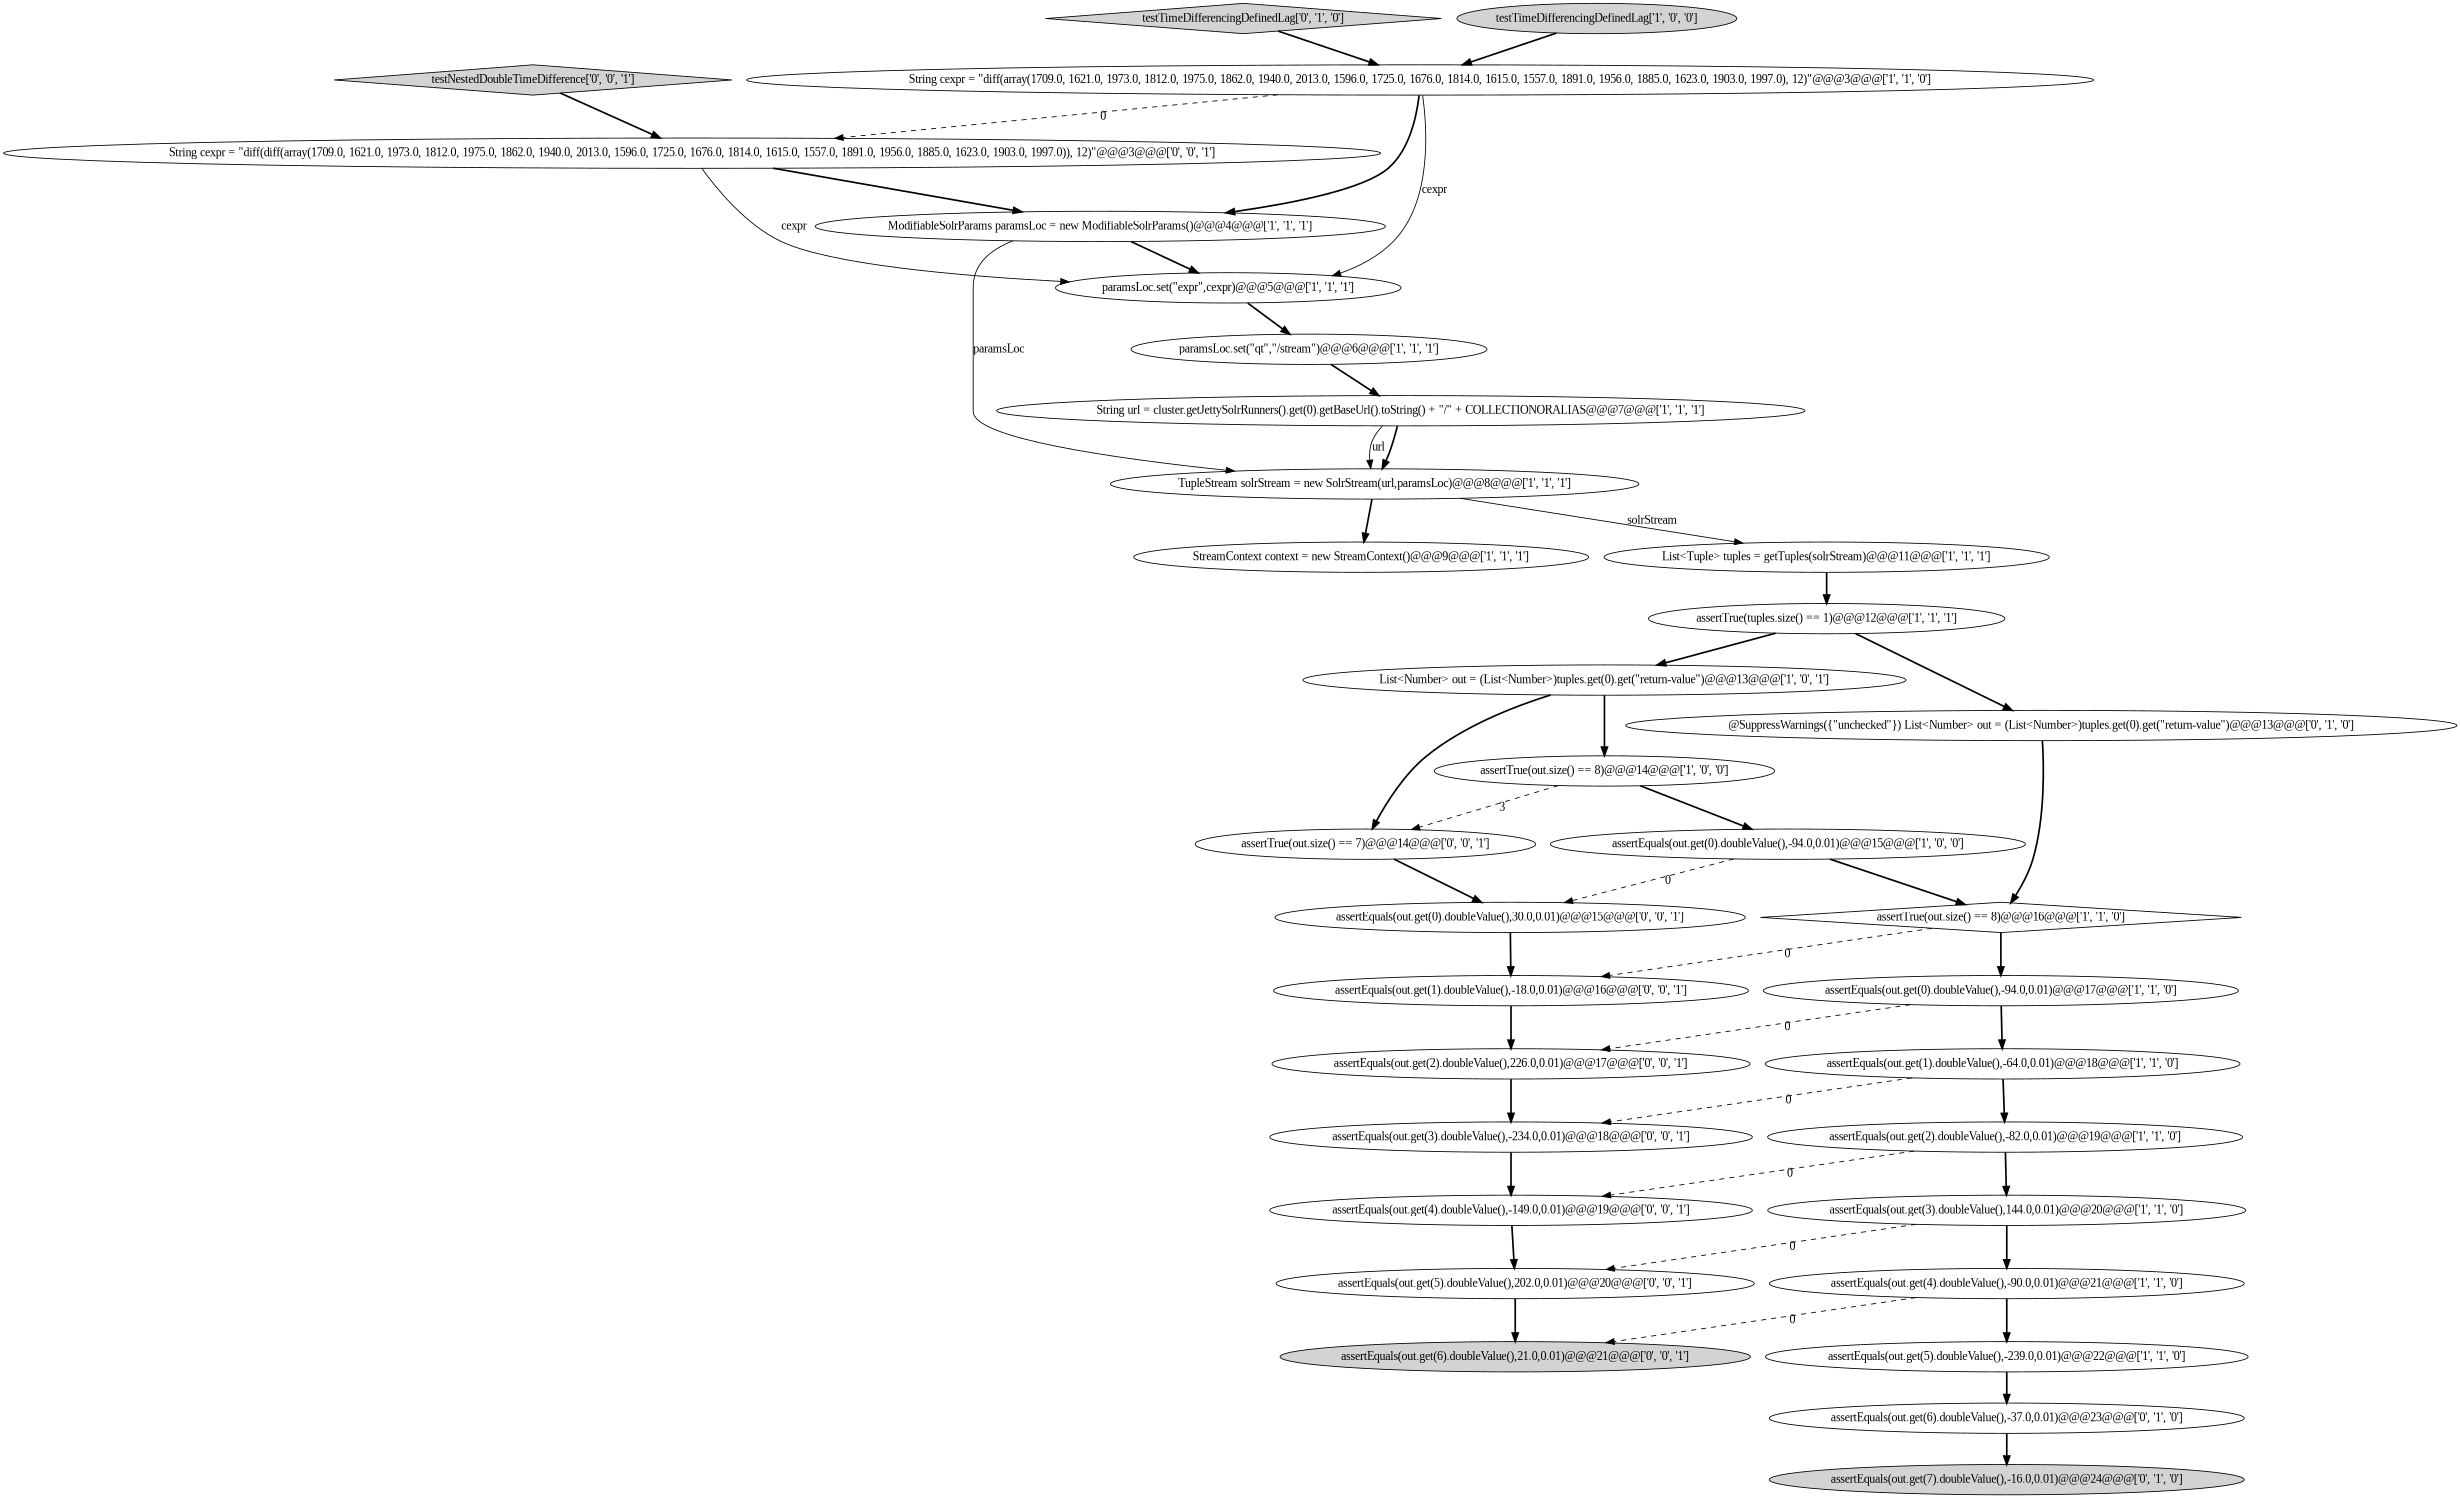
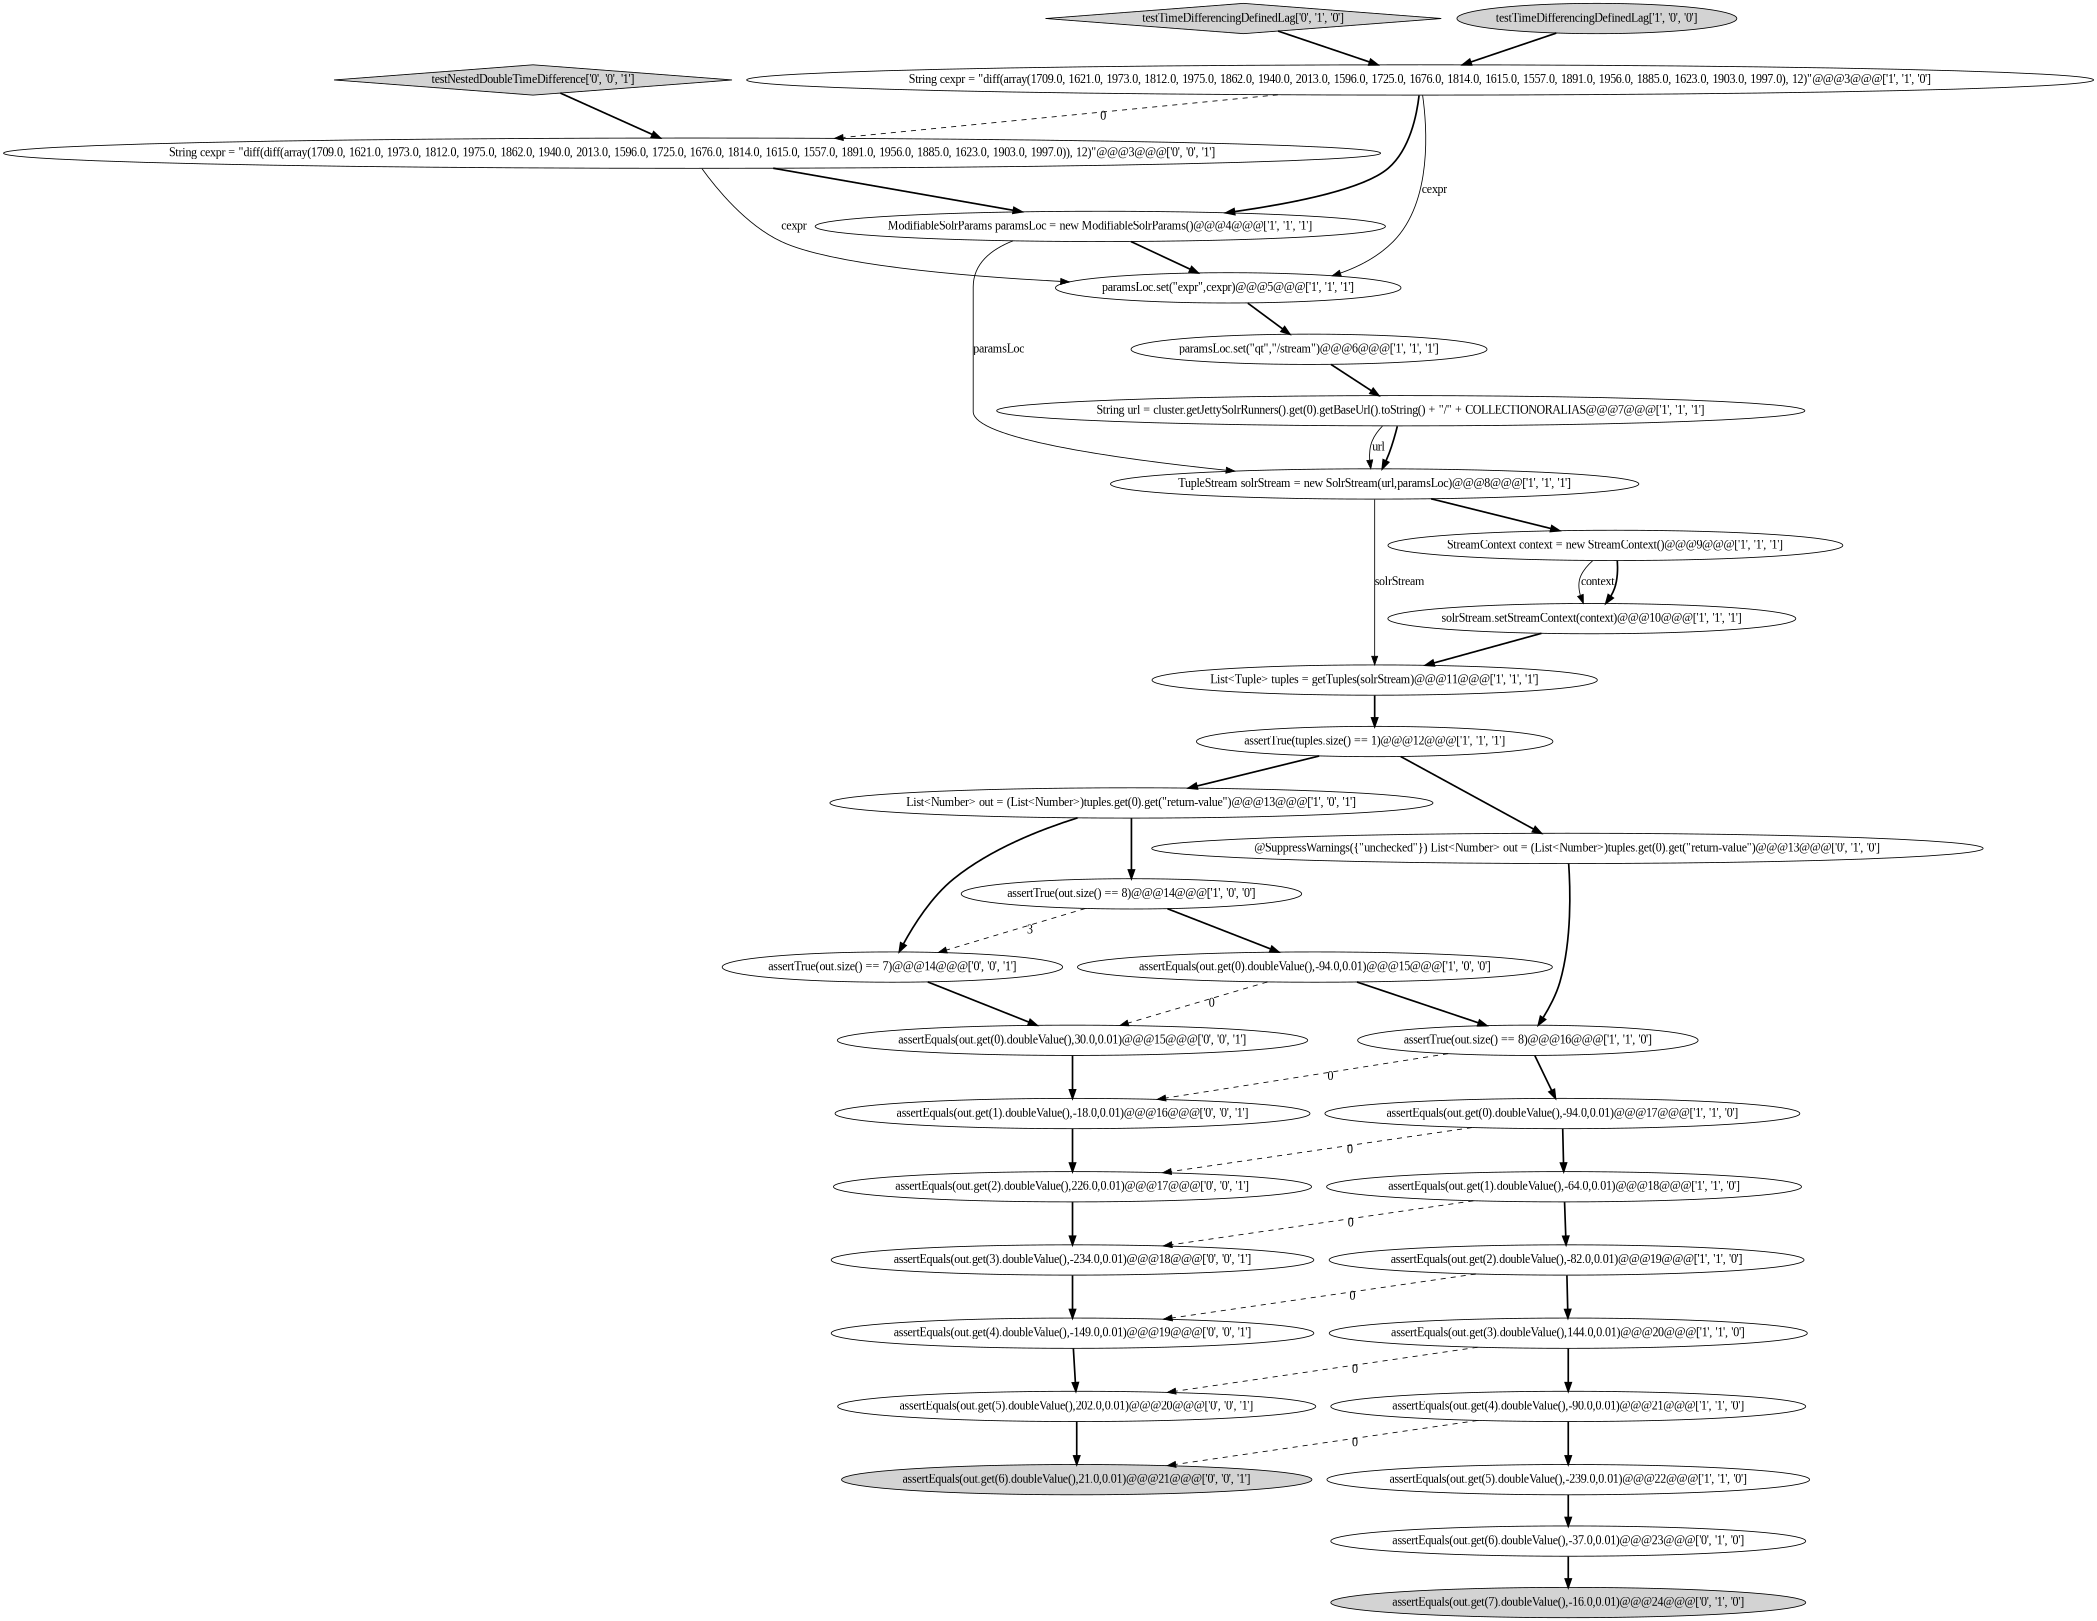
node "solrStream.setStreamContext(context)@@@10@@@['1', '1', '1']": added
node "assertTrue(out.size() == 8)@@@16@@@['1', '1', '0']": shape diamond -> ellipse
